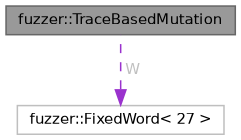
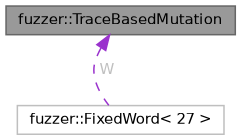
edge "fuzzer::TraceBasedMutation" -> "fuzzer::FixedWord< 27 >": reversed
